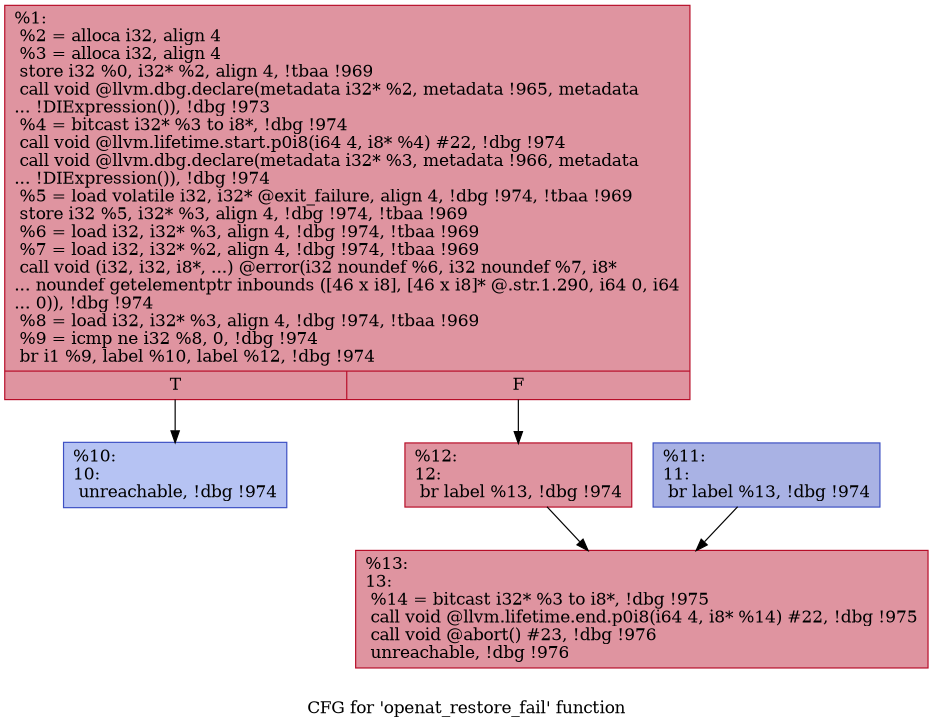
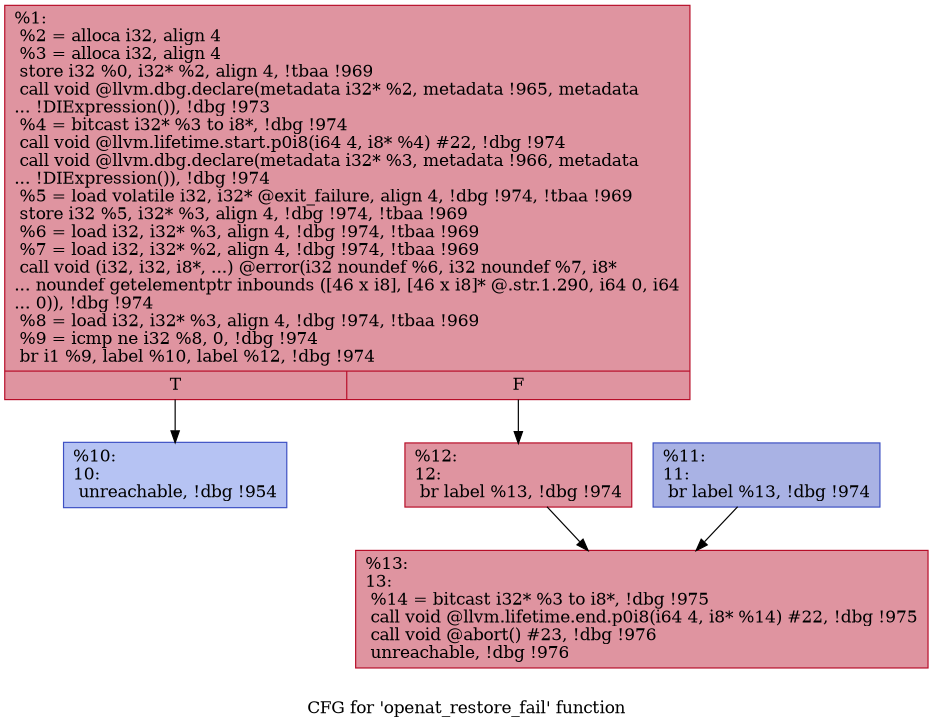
node "%10:": text "unreachable, !dbg !974" -> "unreachable, !dbg !954"
